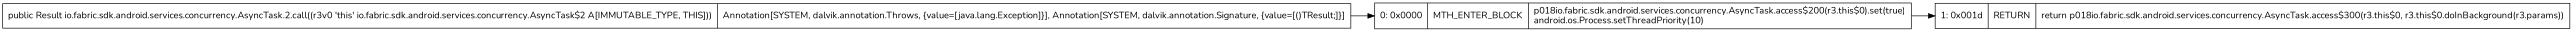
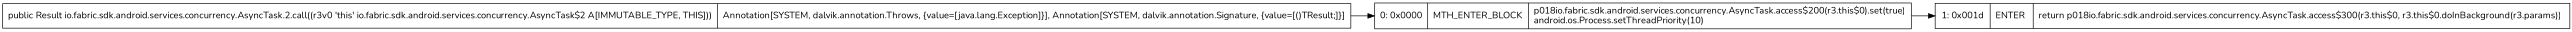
node "1: 0x001d": text "RETURN" -> "ENTER"
